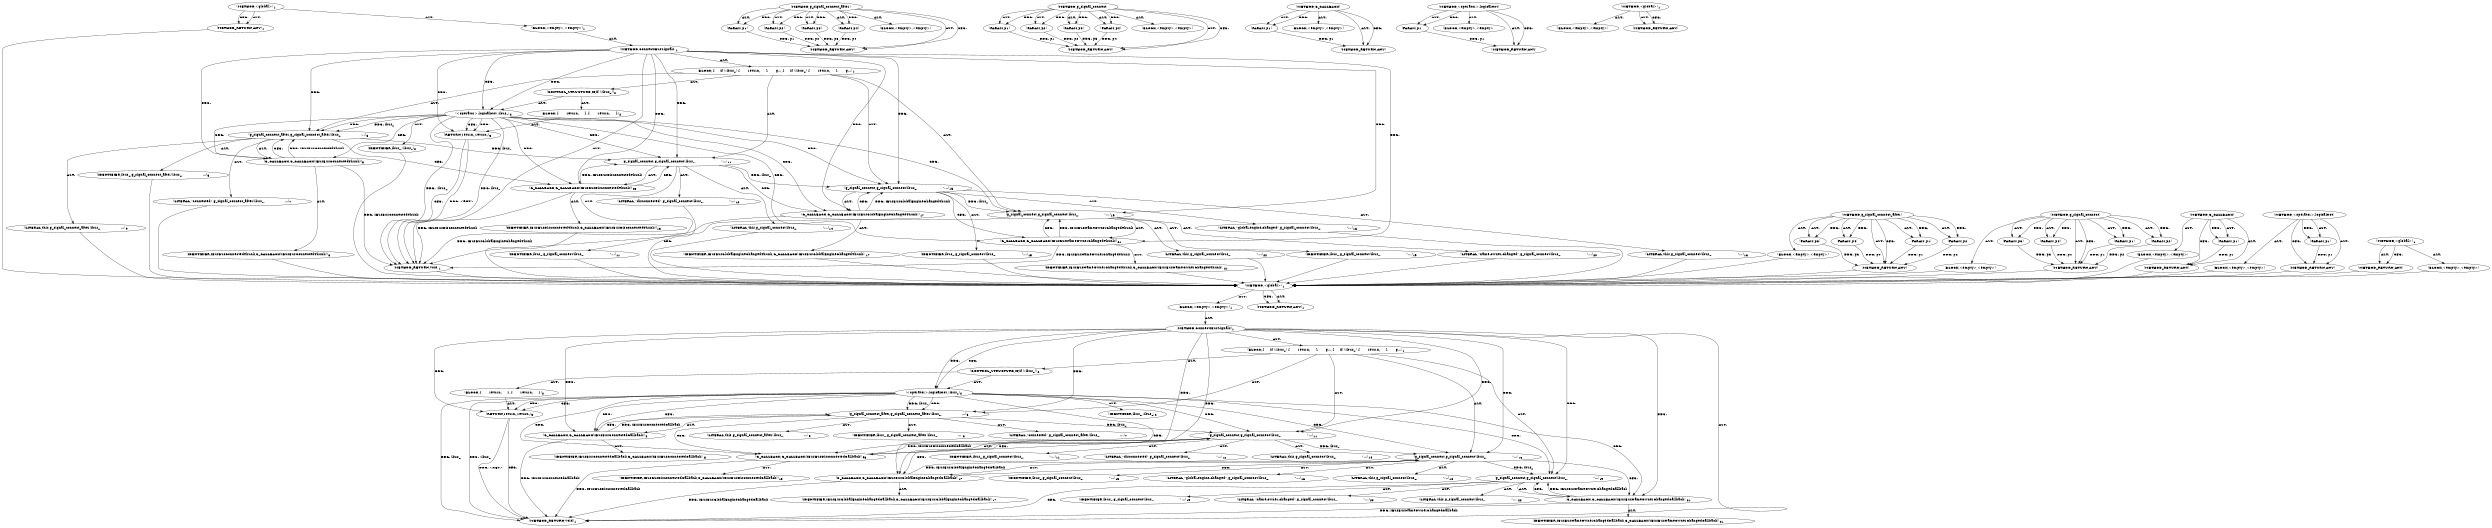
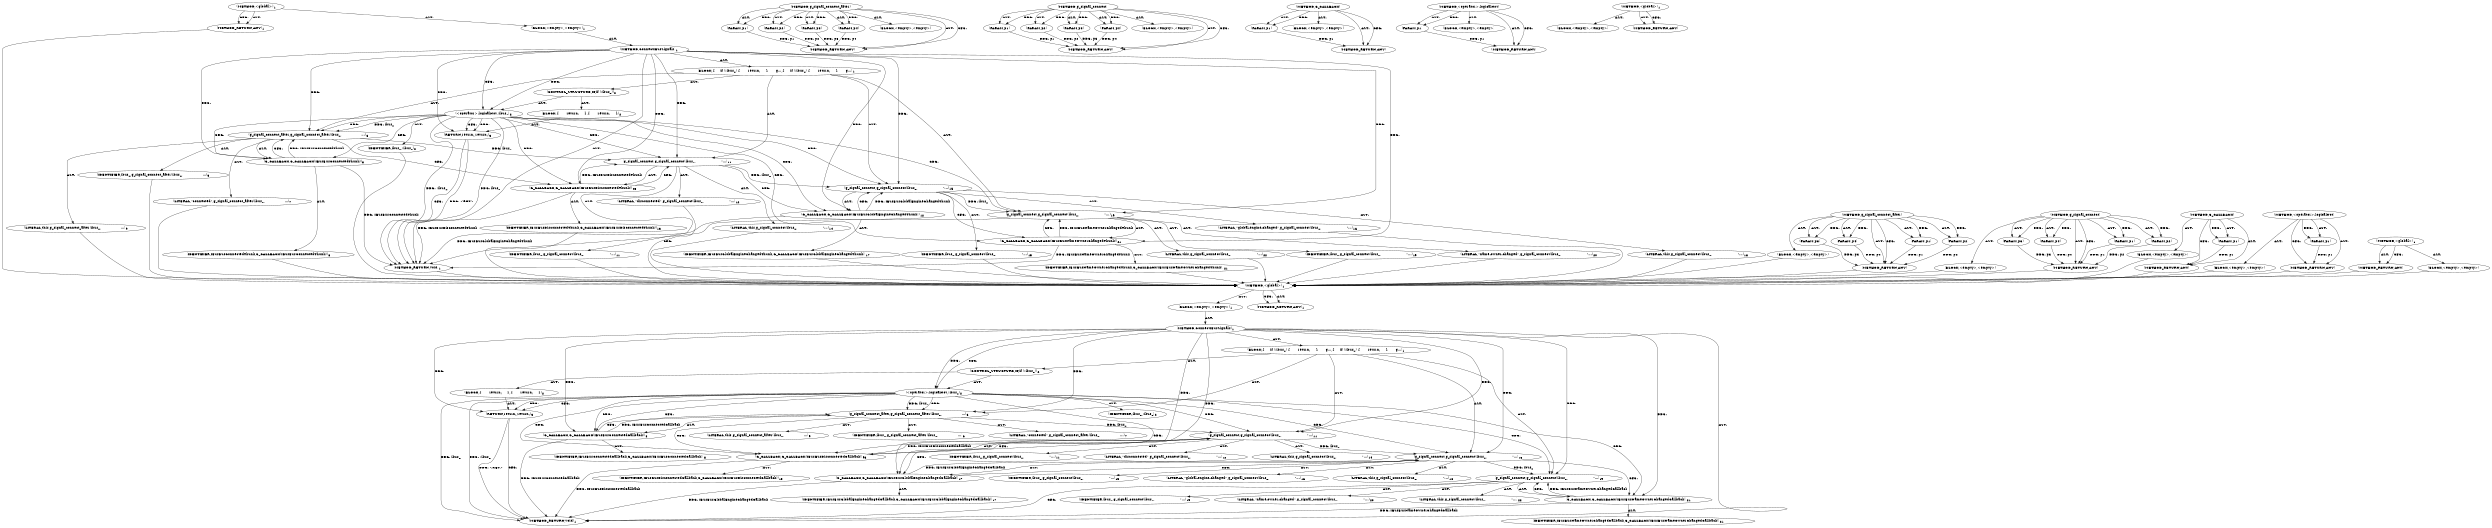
node "(G_CALLBACK,G_CALLBACK(IBusBusGlobalEngineChangedThunk))": text "17" -> "12"
